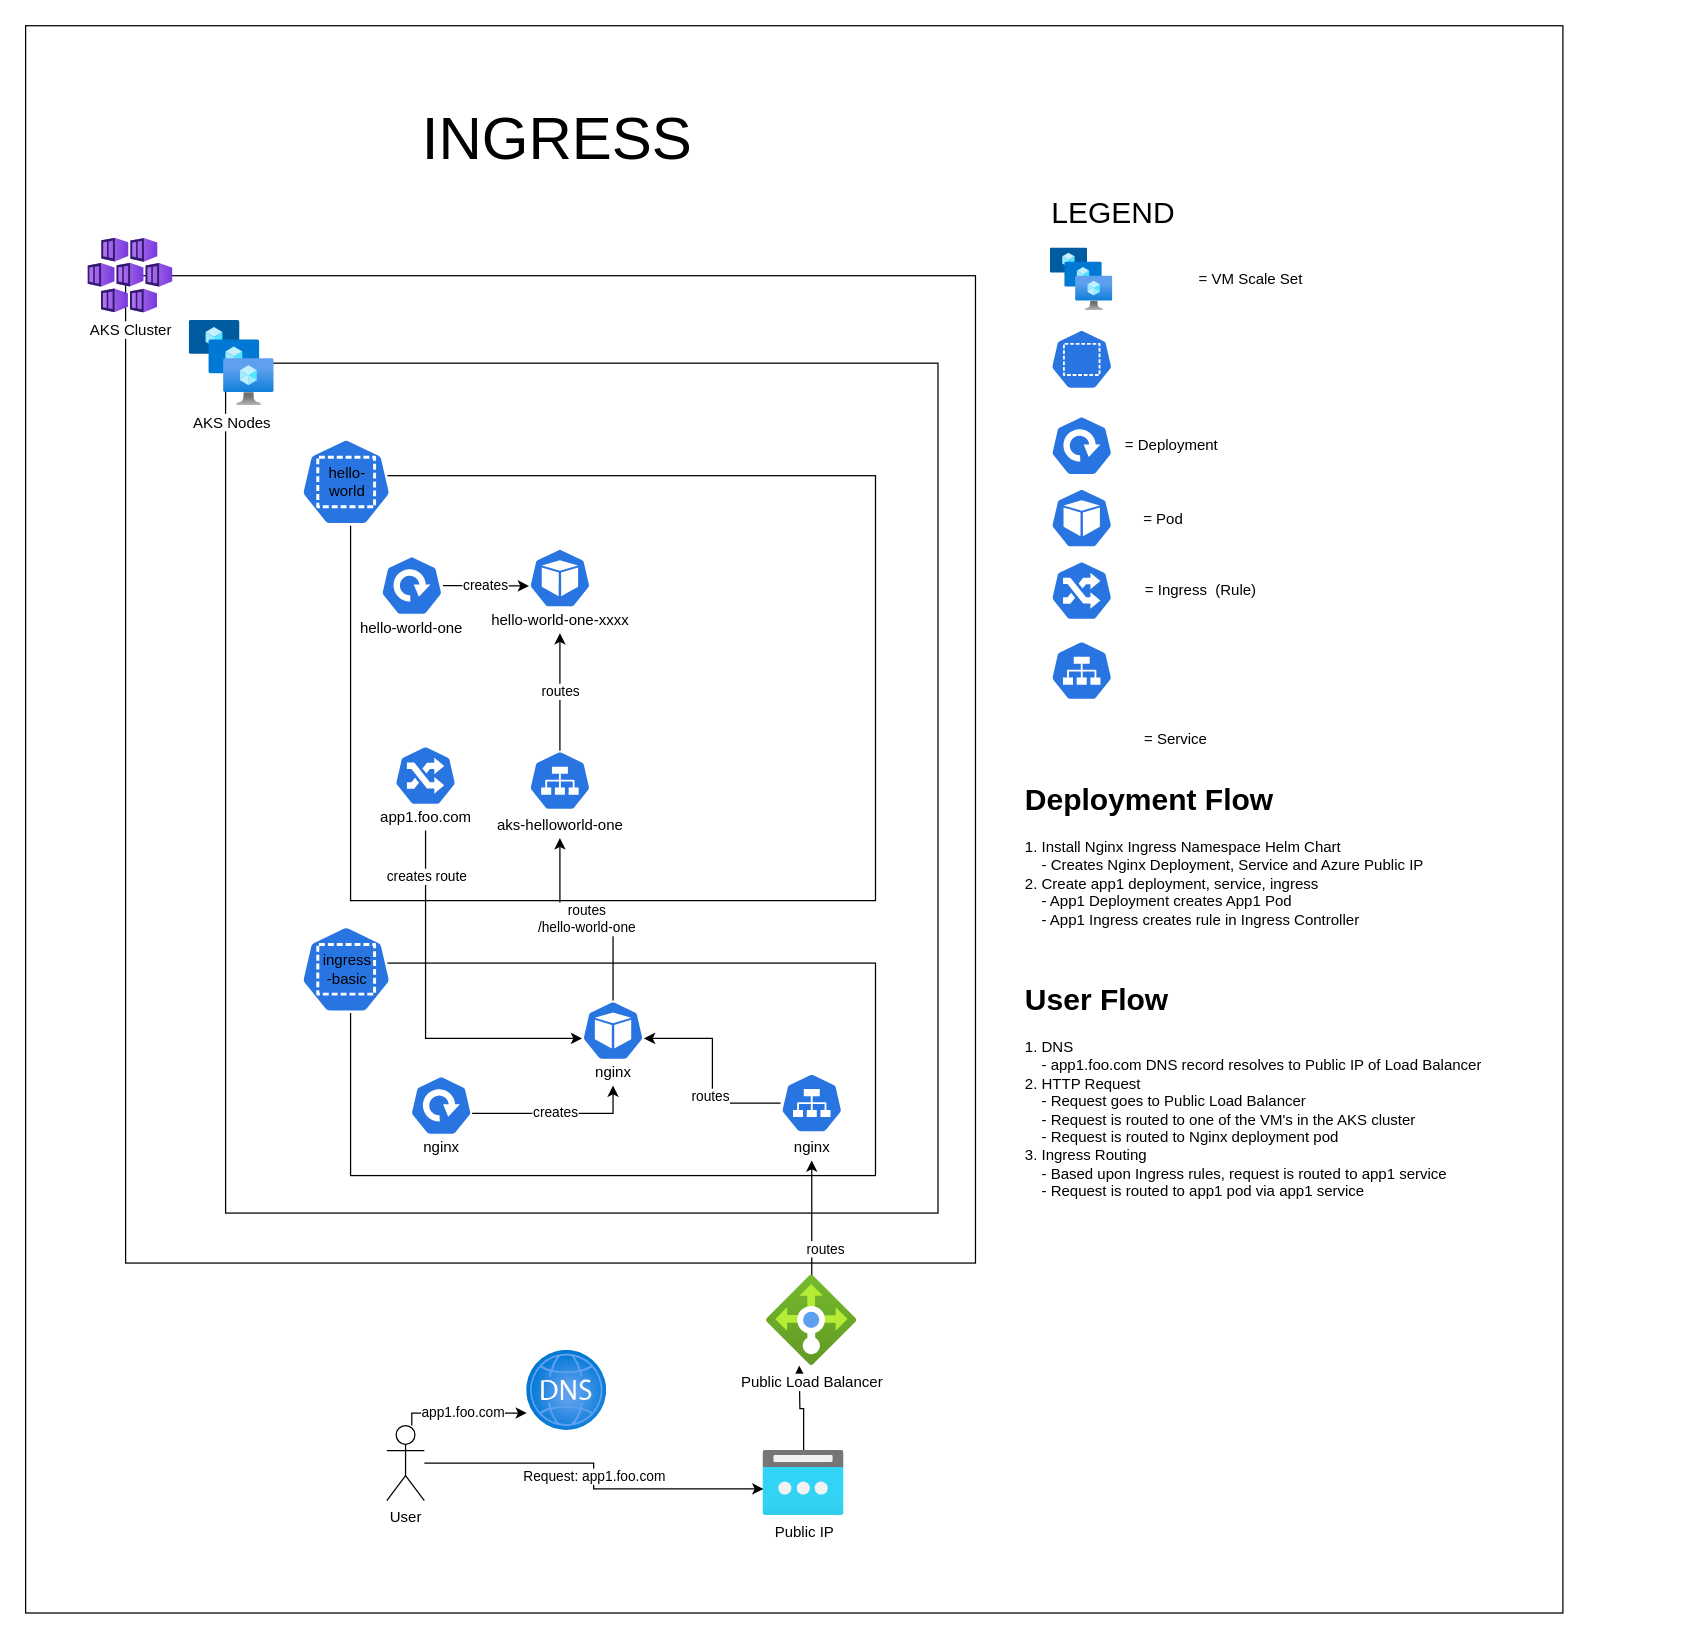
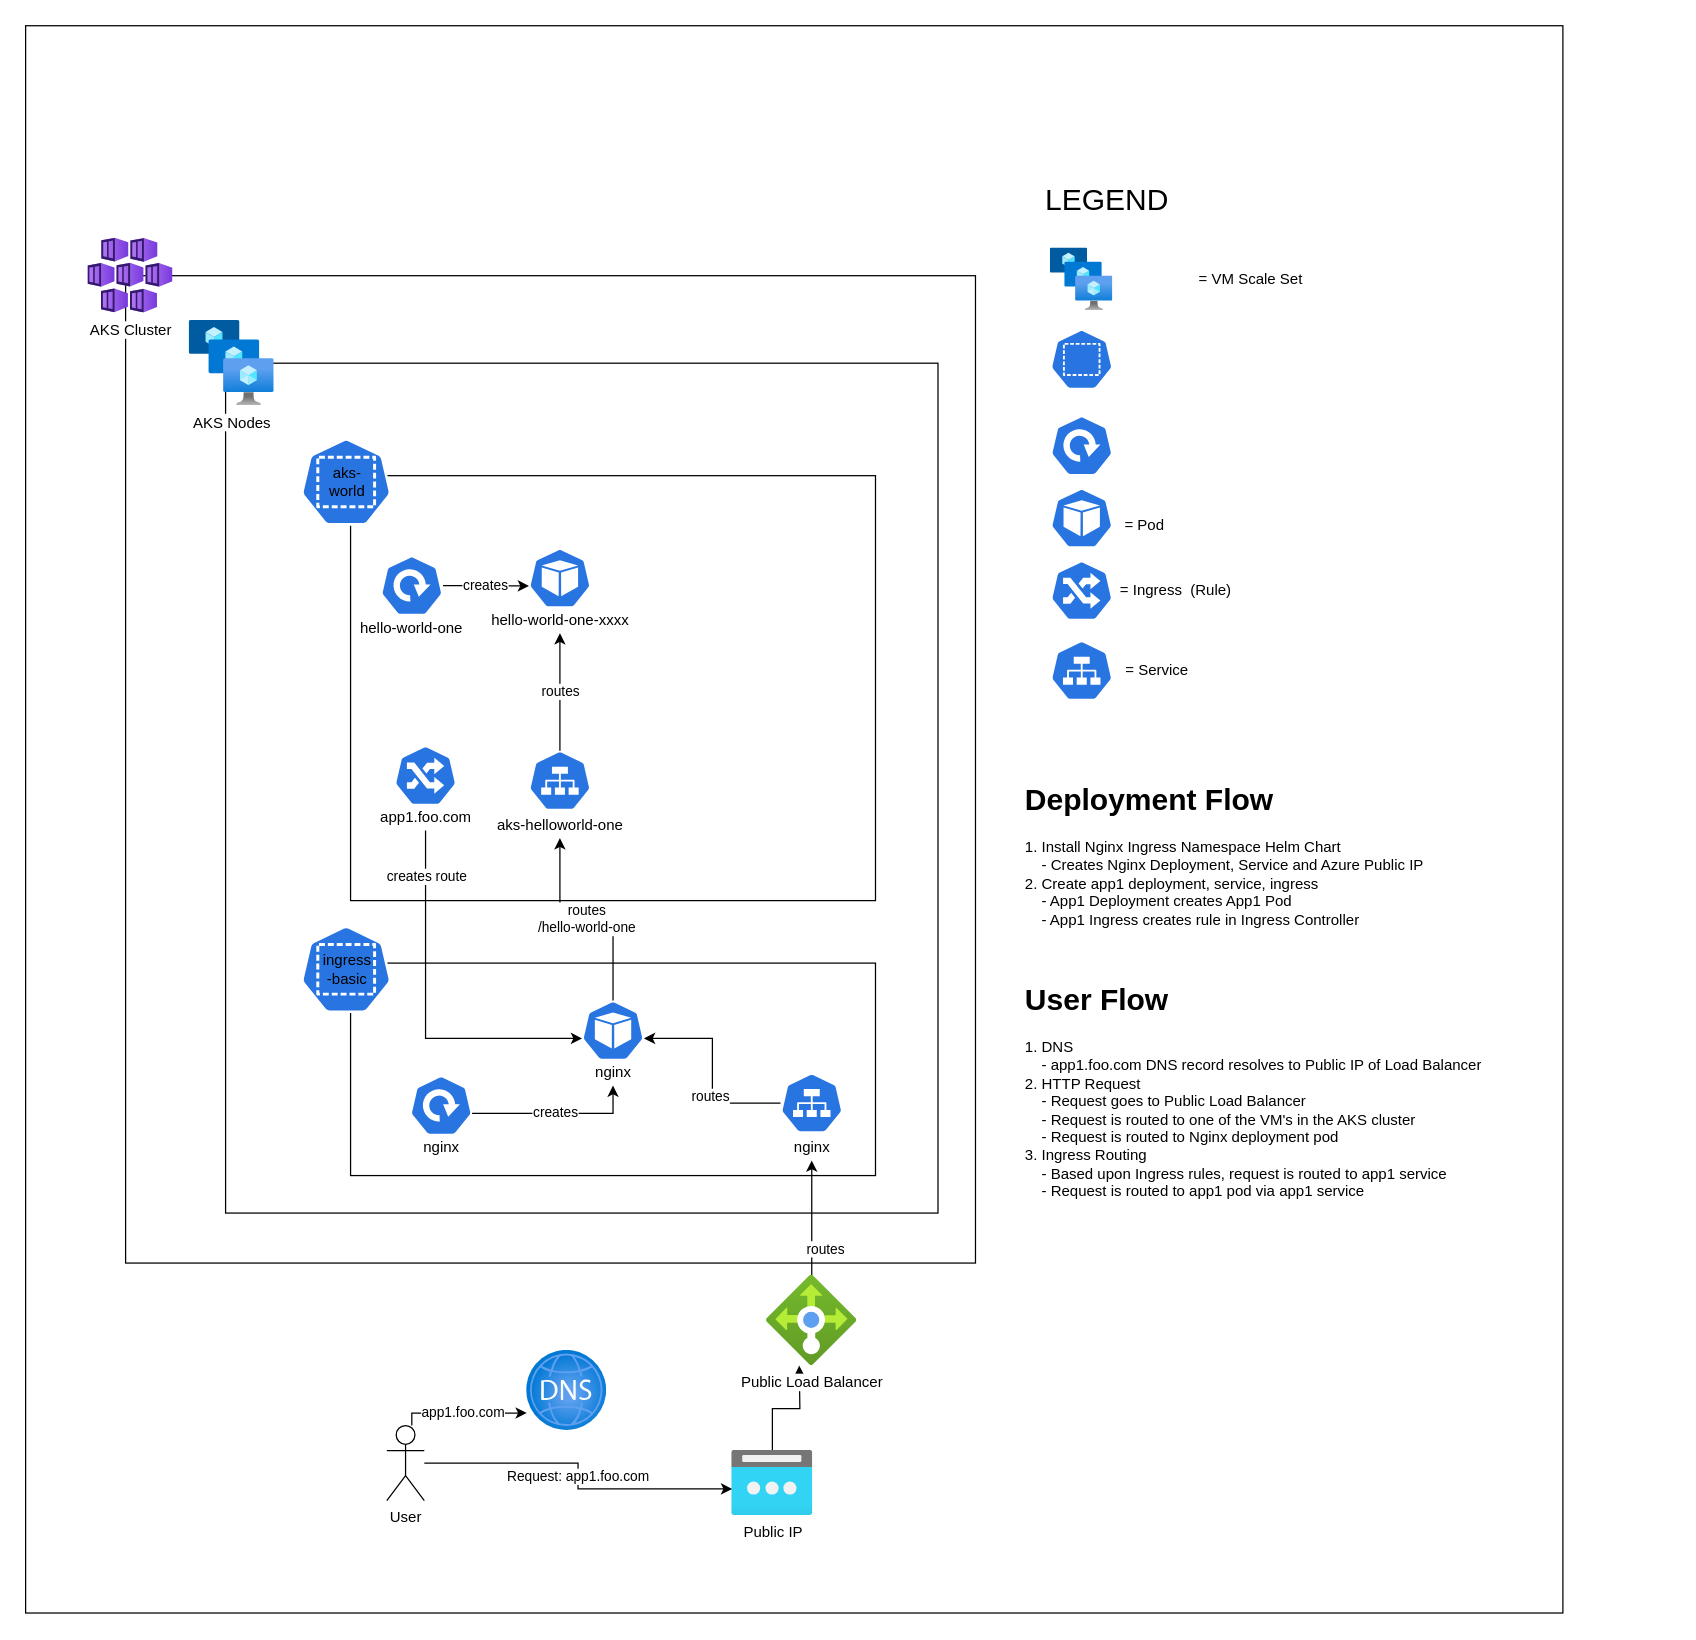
node "INGRESS": removed
node "LEGEND": moved (1113, 213) -> (1107, 201)
node "= Deployment": removed
node "hello- world": label "hello- world" -> "aks- world"
node "= Pod": moved (1163, 519) -> (1144, 526)
node "= Ingress (Rule)": moved (1201, 591) -> (1176, 591)
node "= Service": moved (1176, 739) -> (1157, 671)
node "Public IP": moved (804, 1483) -> (773, 1483)
